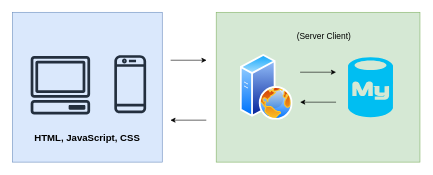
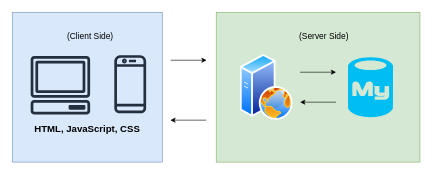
node "(Client Side)": added
node "(Server Client)": label "(Server Client)" -> "(Server Side)"
node "HTML, JavaScript, CSS": moved (87, 138) -> (87, 129)
